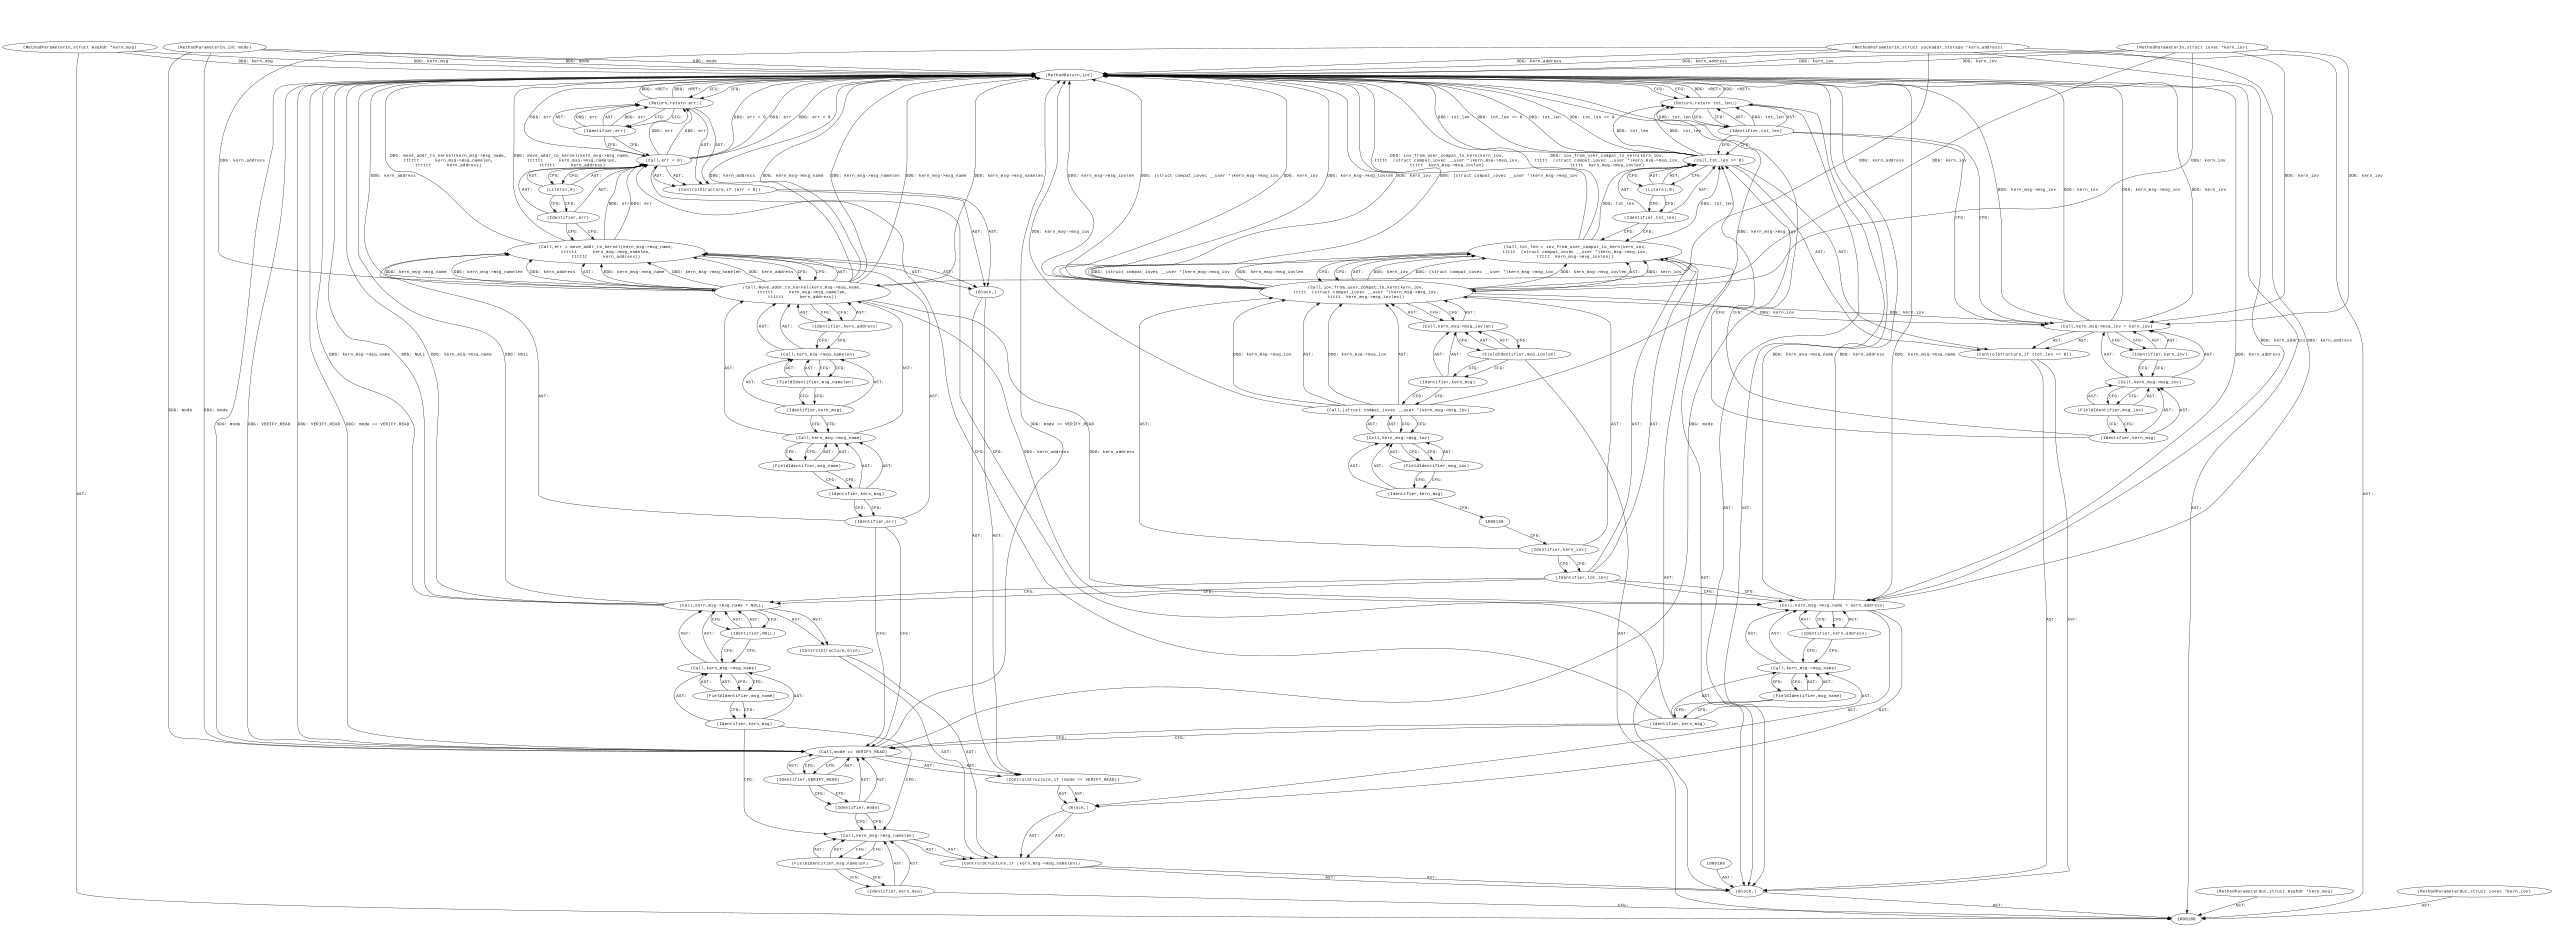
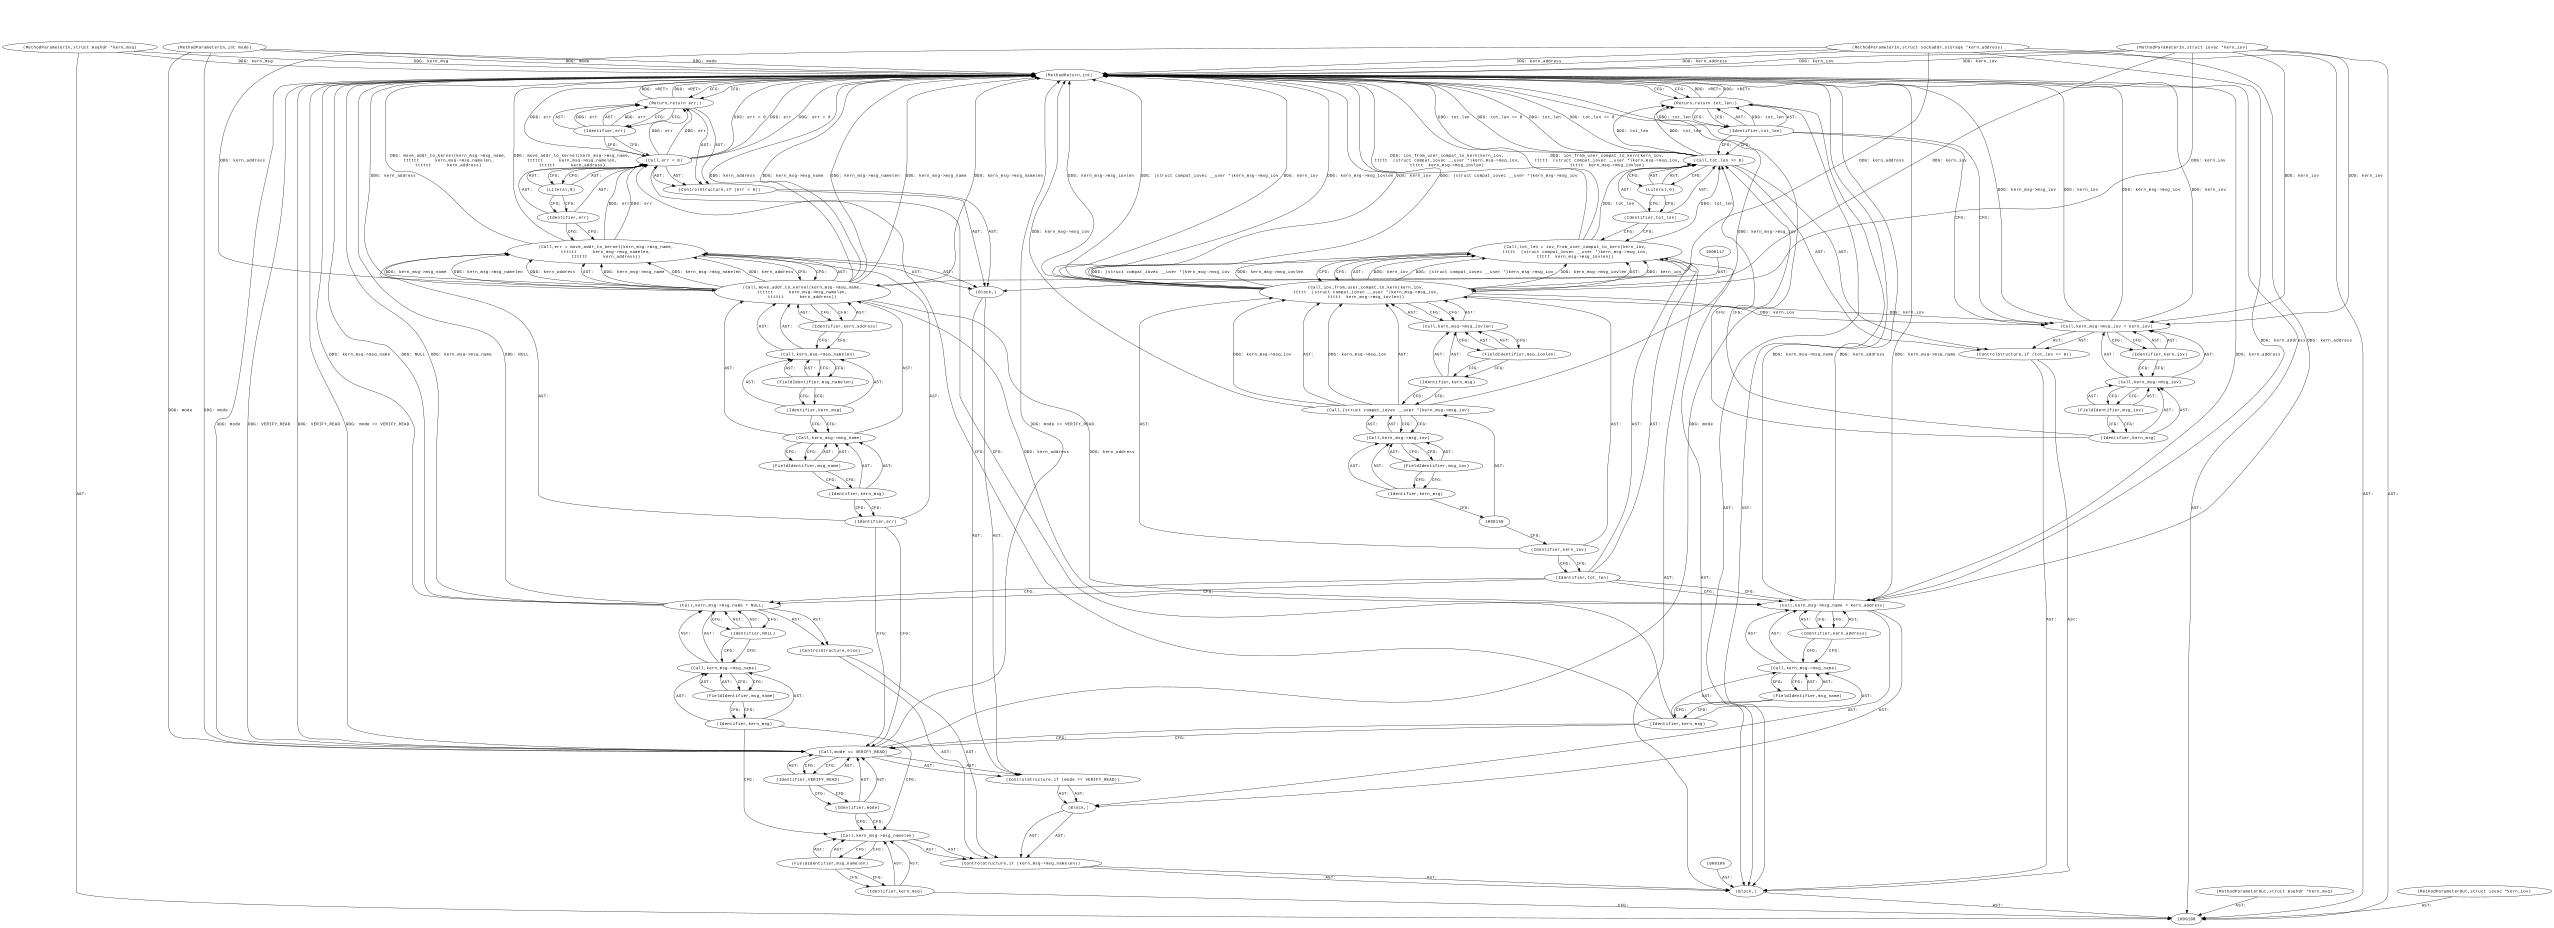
node "1000117": added
edge "1000150" -> "(Call,(struct compat_iovec __user *)kern_msg->msg_iov)": added, label "AST:"
edge "(FieldIdentifier,msg_iovlen)" -> "1000100": now "(MethodParameterIn,struct iovec *kern_iov)" -> "1000100"
